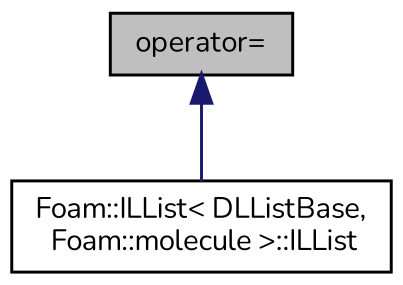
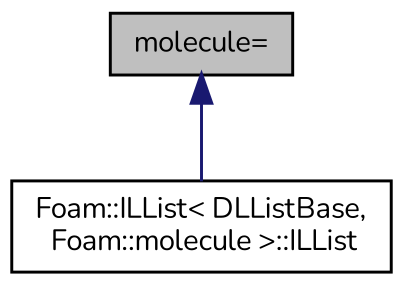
node "operator=": label "operator=" -> "molecule="
